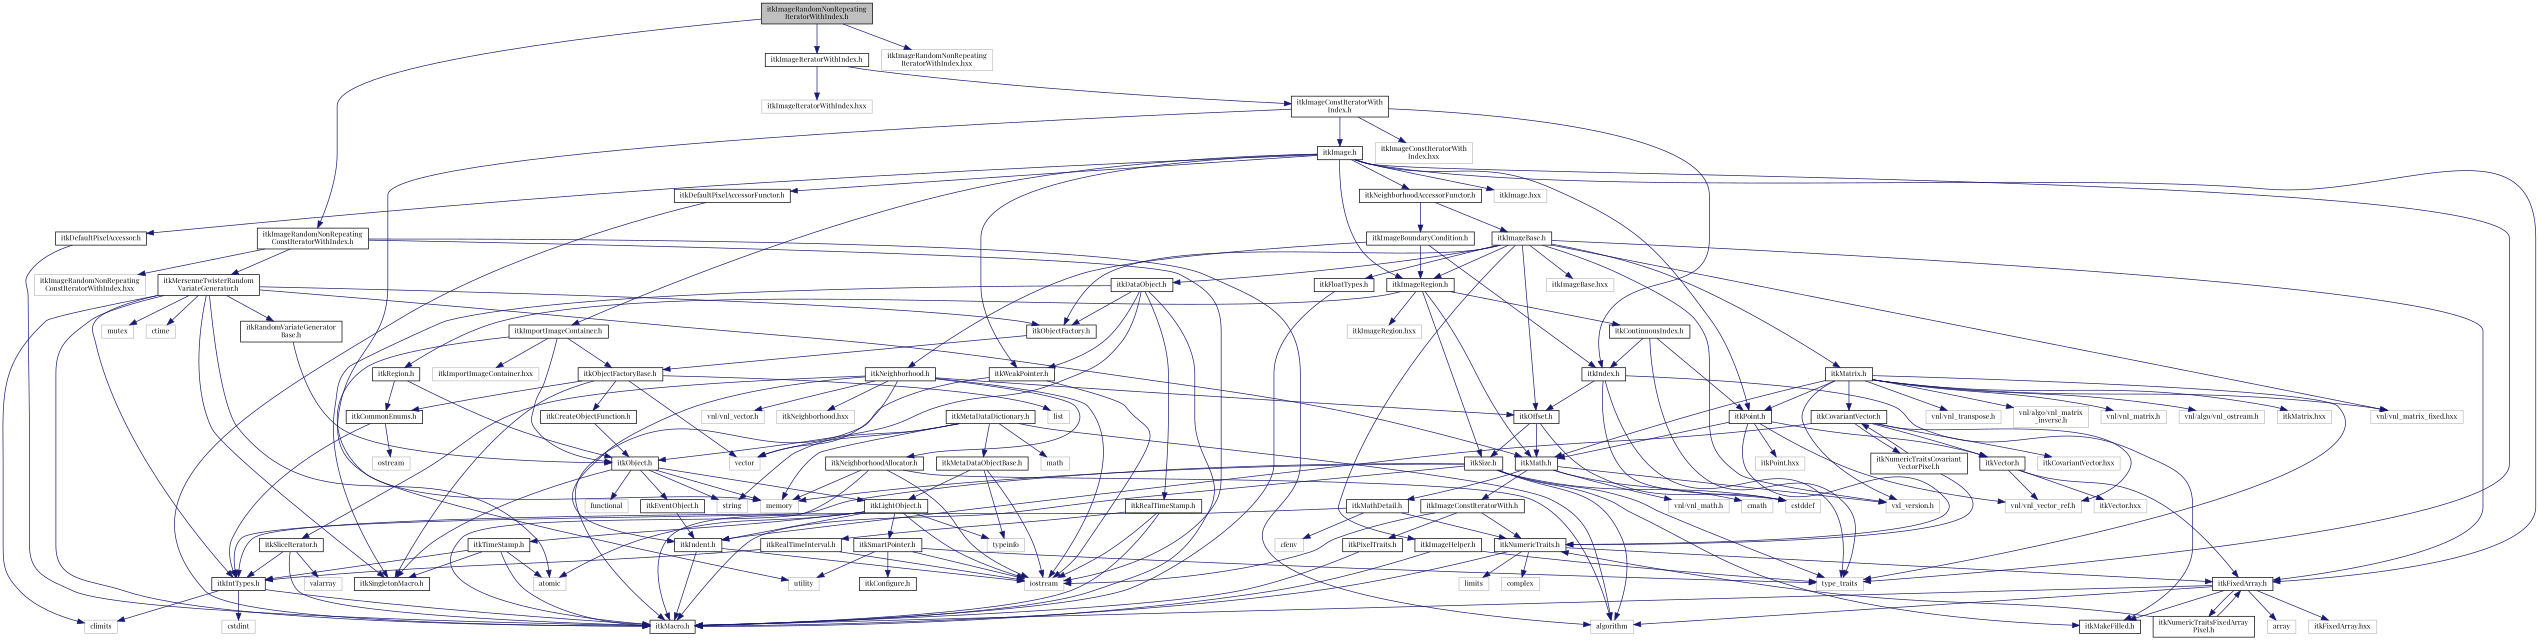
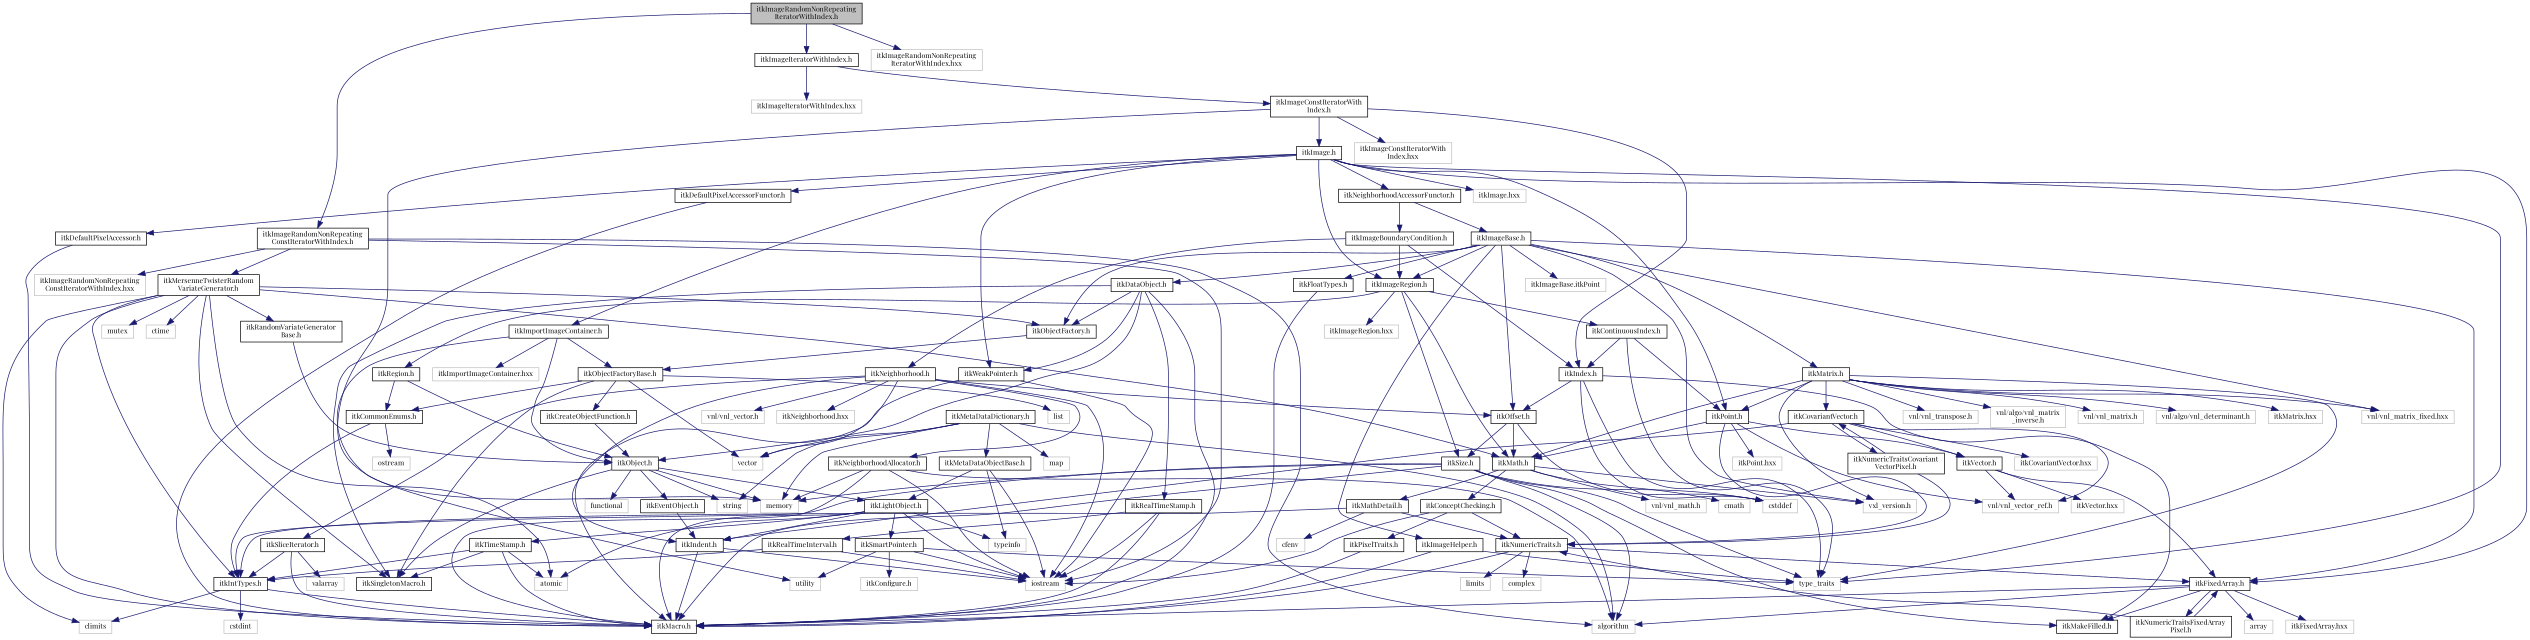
node "itkImageBase.hxx": label "itkImageBase.hxx" -> "itkImageBase.itkPoint"
node "vnl/algo/vnl_ostream.h": label "vnl/algo/vnl_ostream.h" -> "vnl/algo/vnl_determinant.h"
node "math": label "math" -> "map"
node "itkImageConstIteratorWith.h": label "itkImageConstIteratorWith.h" -> "itkConceptChecking.h"
node "itkConfigure.h": color black -> grey75
